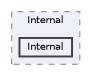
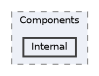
cluster "Internal": label "Internal" -> "Components"
